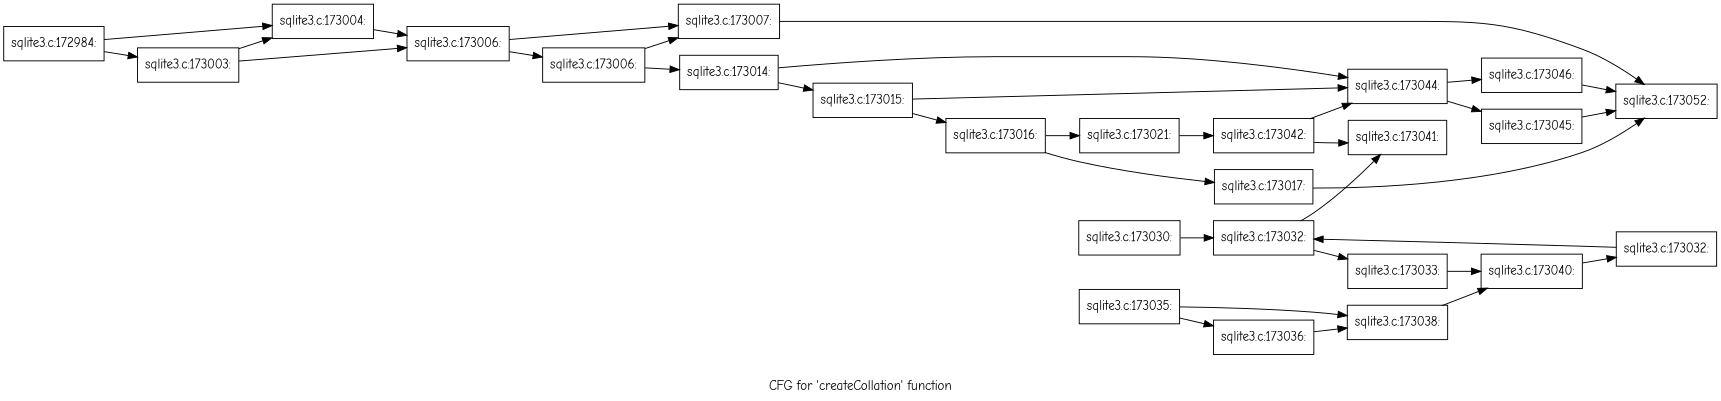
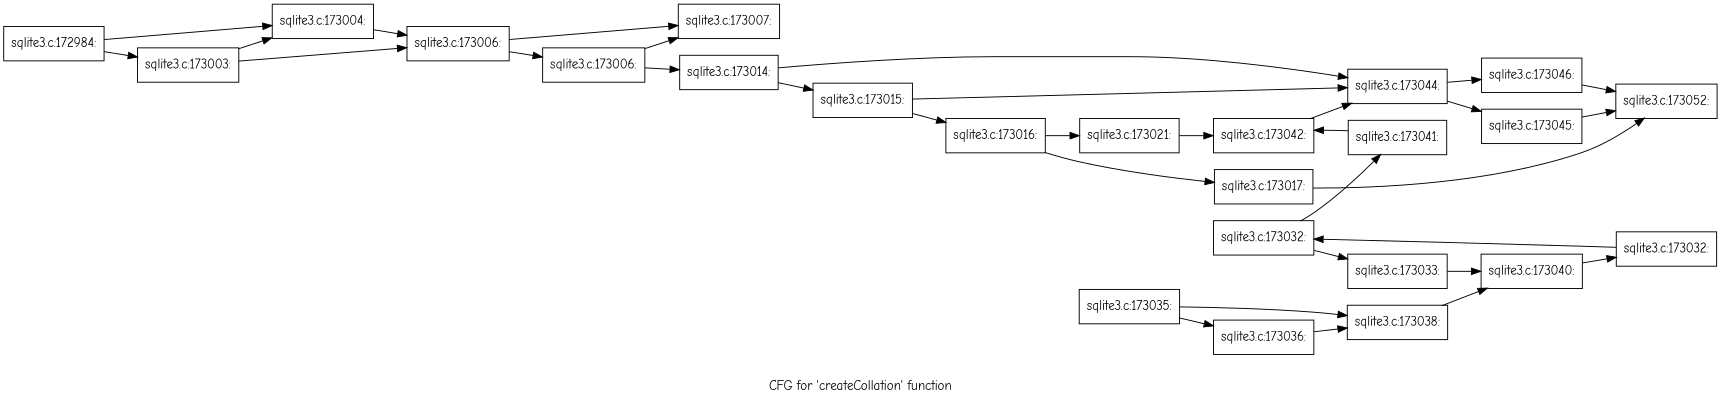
edge "sqlite3.c:173007:" -> "sqlite3.c:173052:": removed
edge "sqlite3.c:173042:" -> "sqlite3.c:173041:": reversed
node "sqlite3.c:173030:": removed
